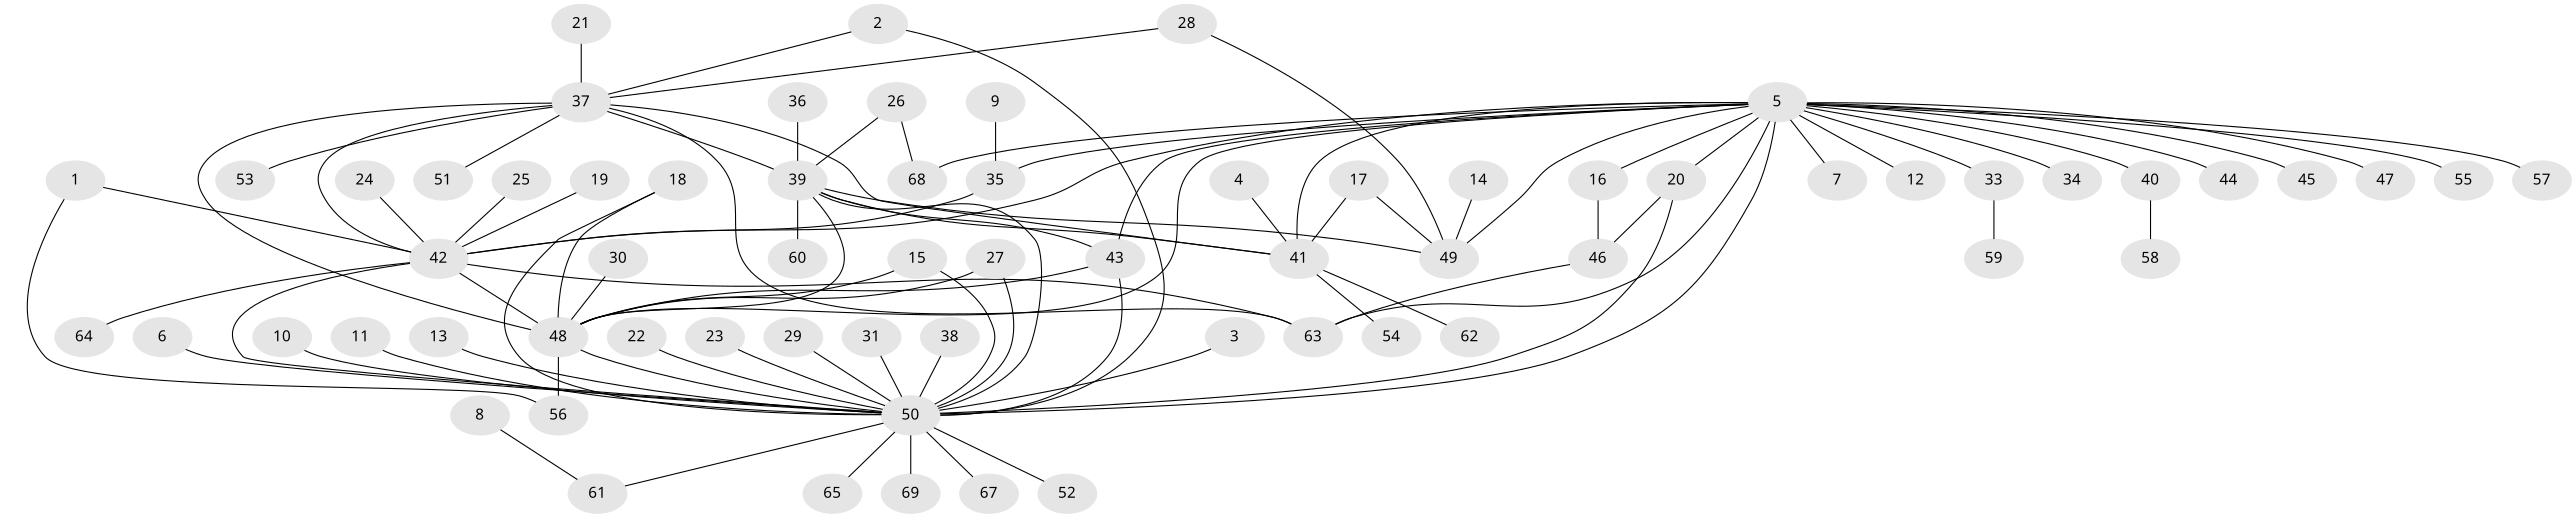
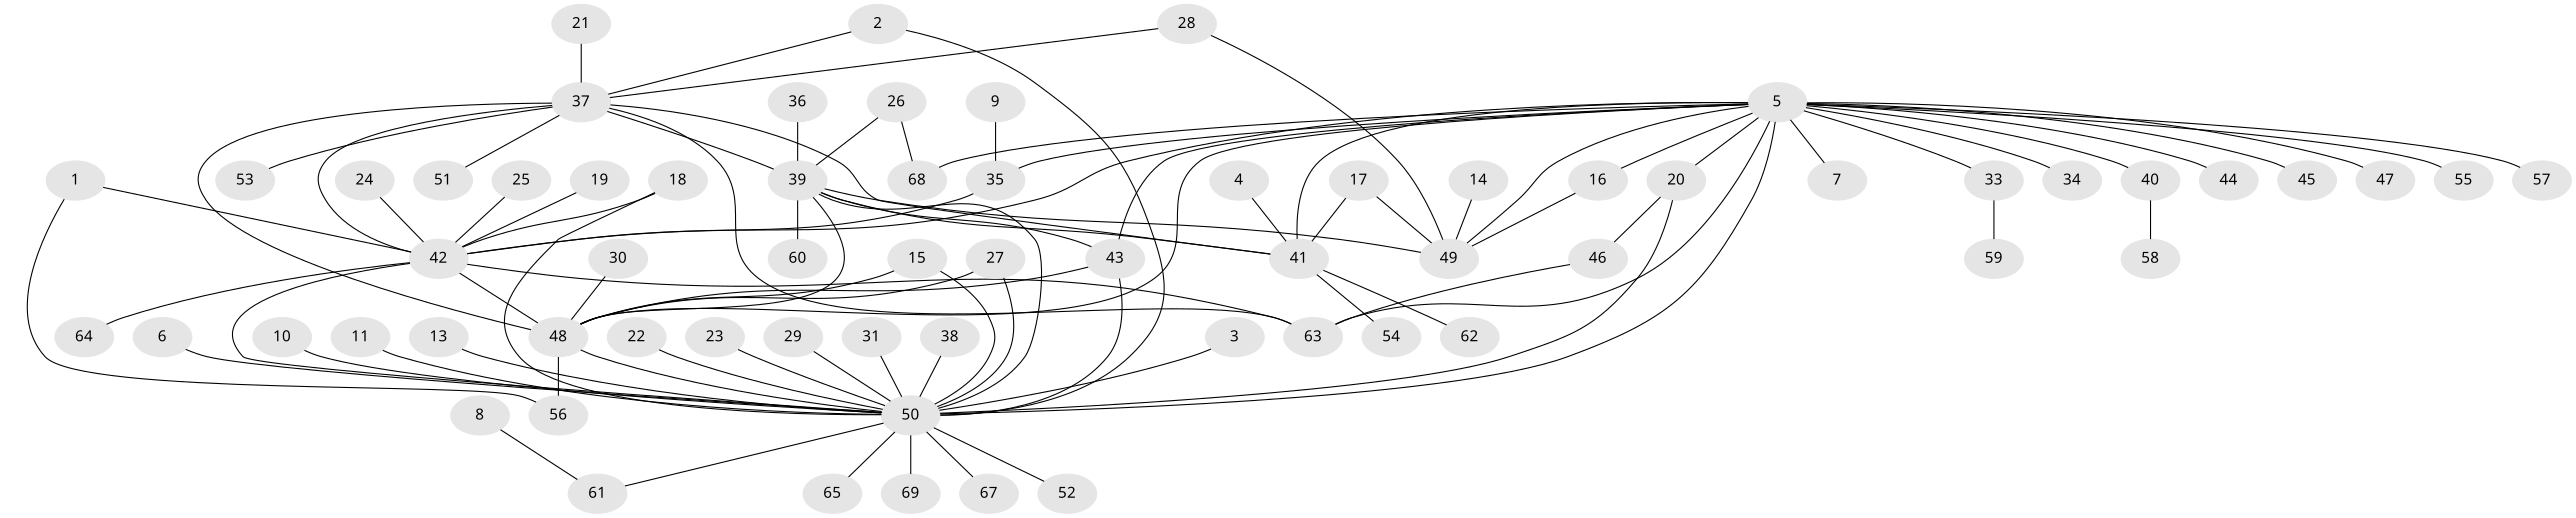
node "12": removed
edge "16" -- "46": now "16" -- "49"
edge "18" -- "48": now "18" -- "42"
